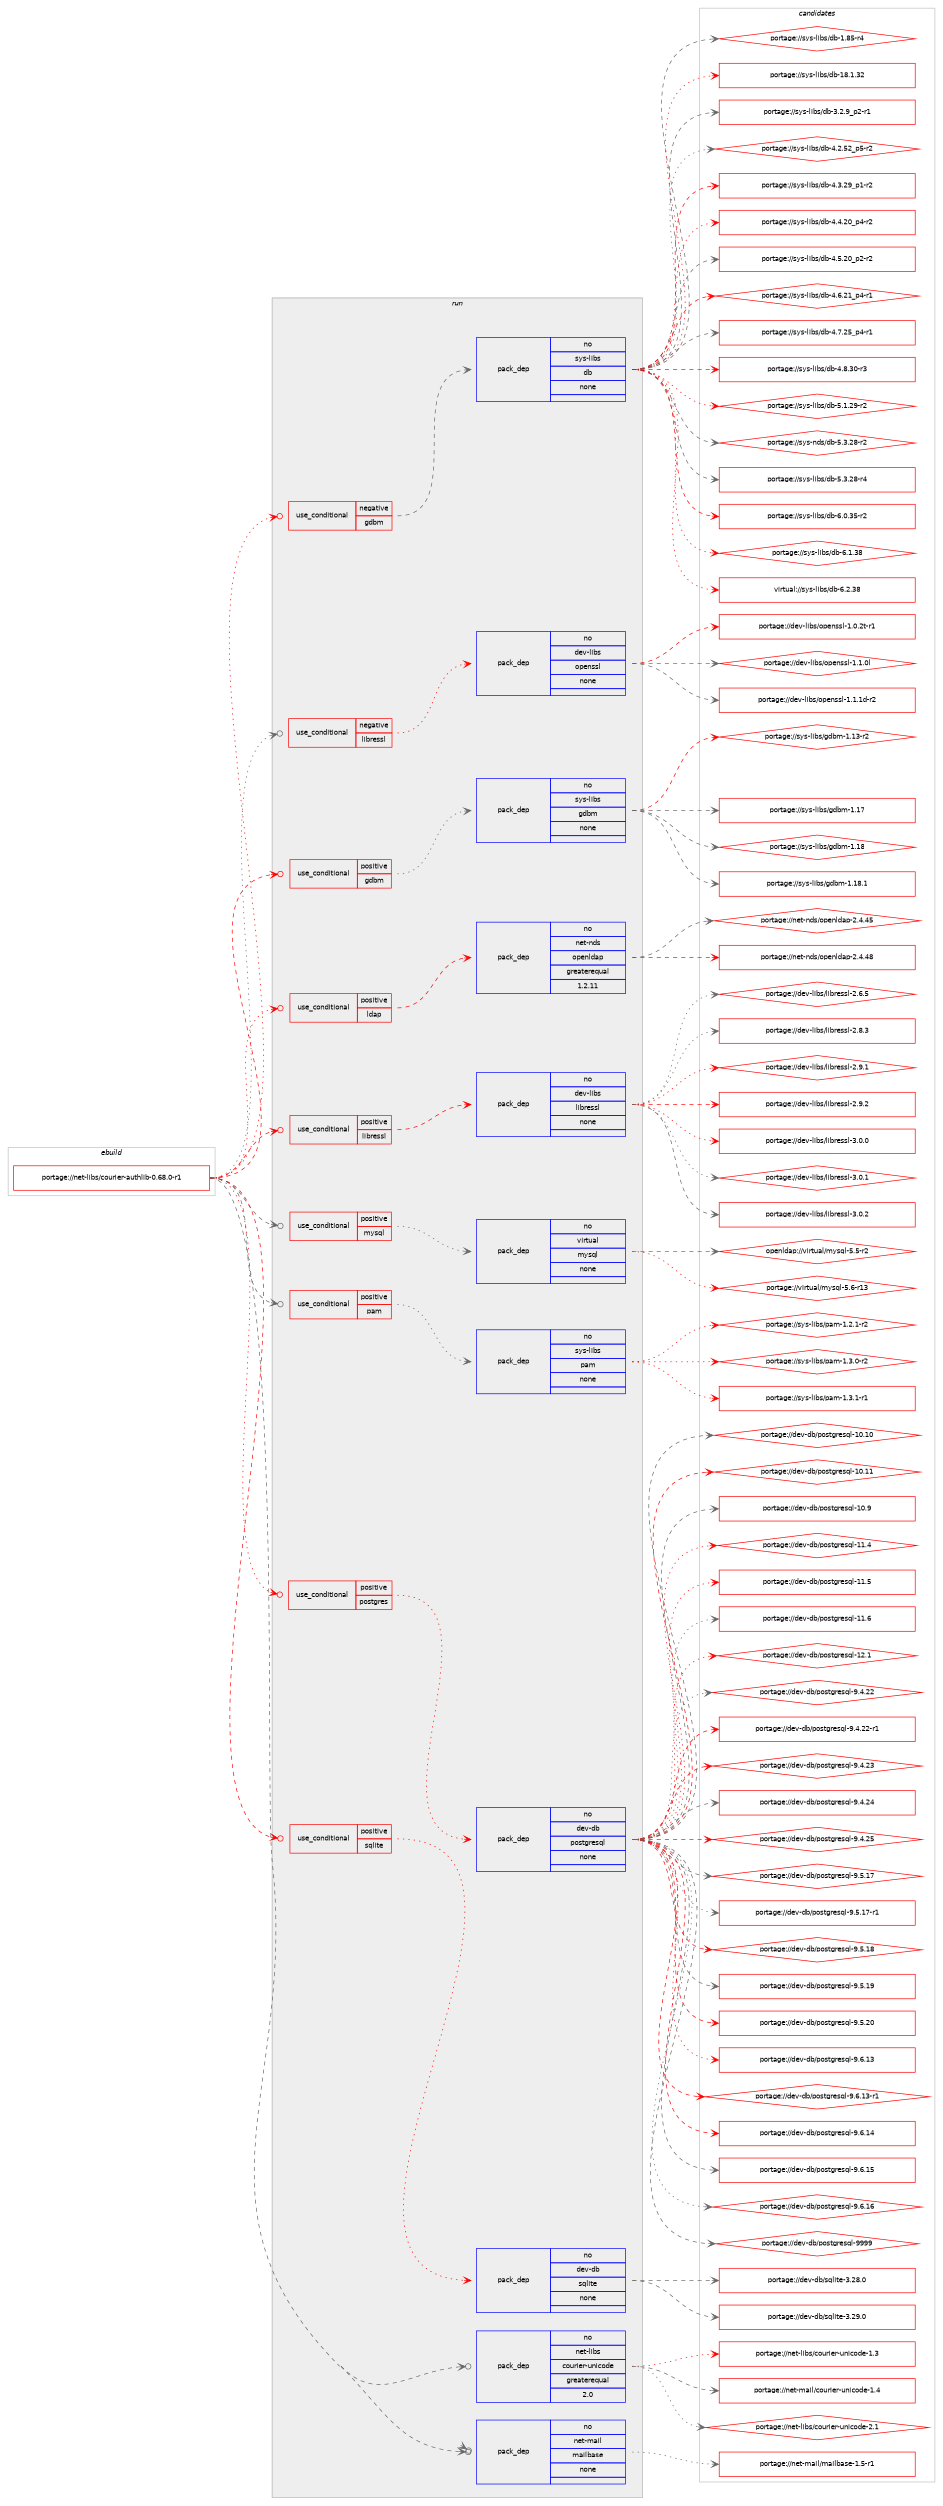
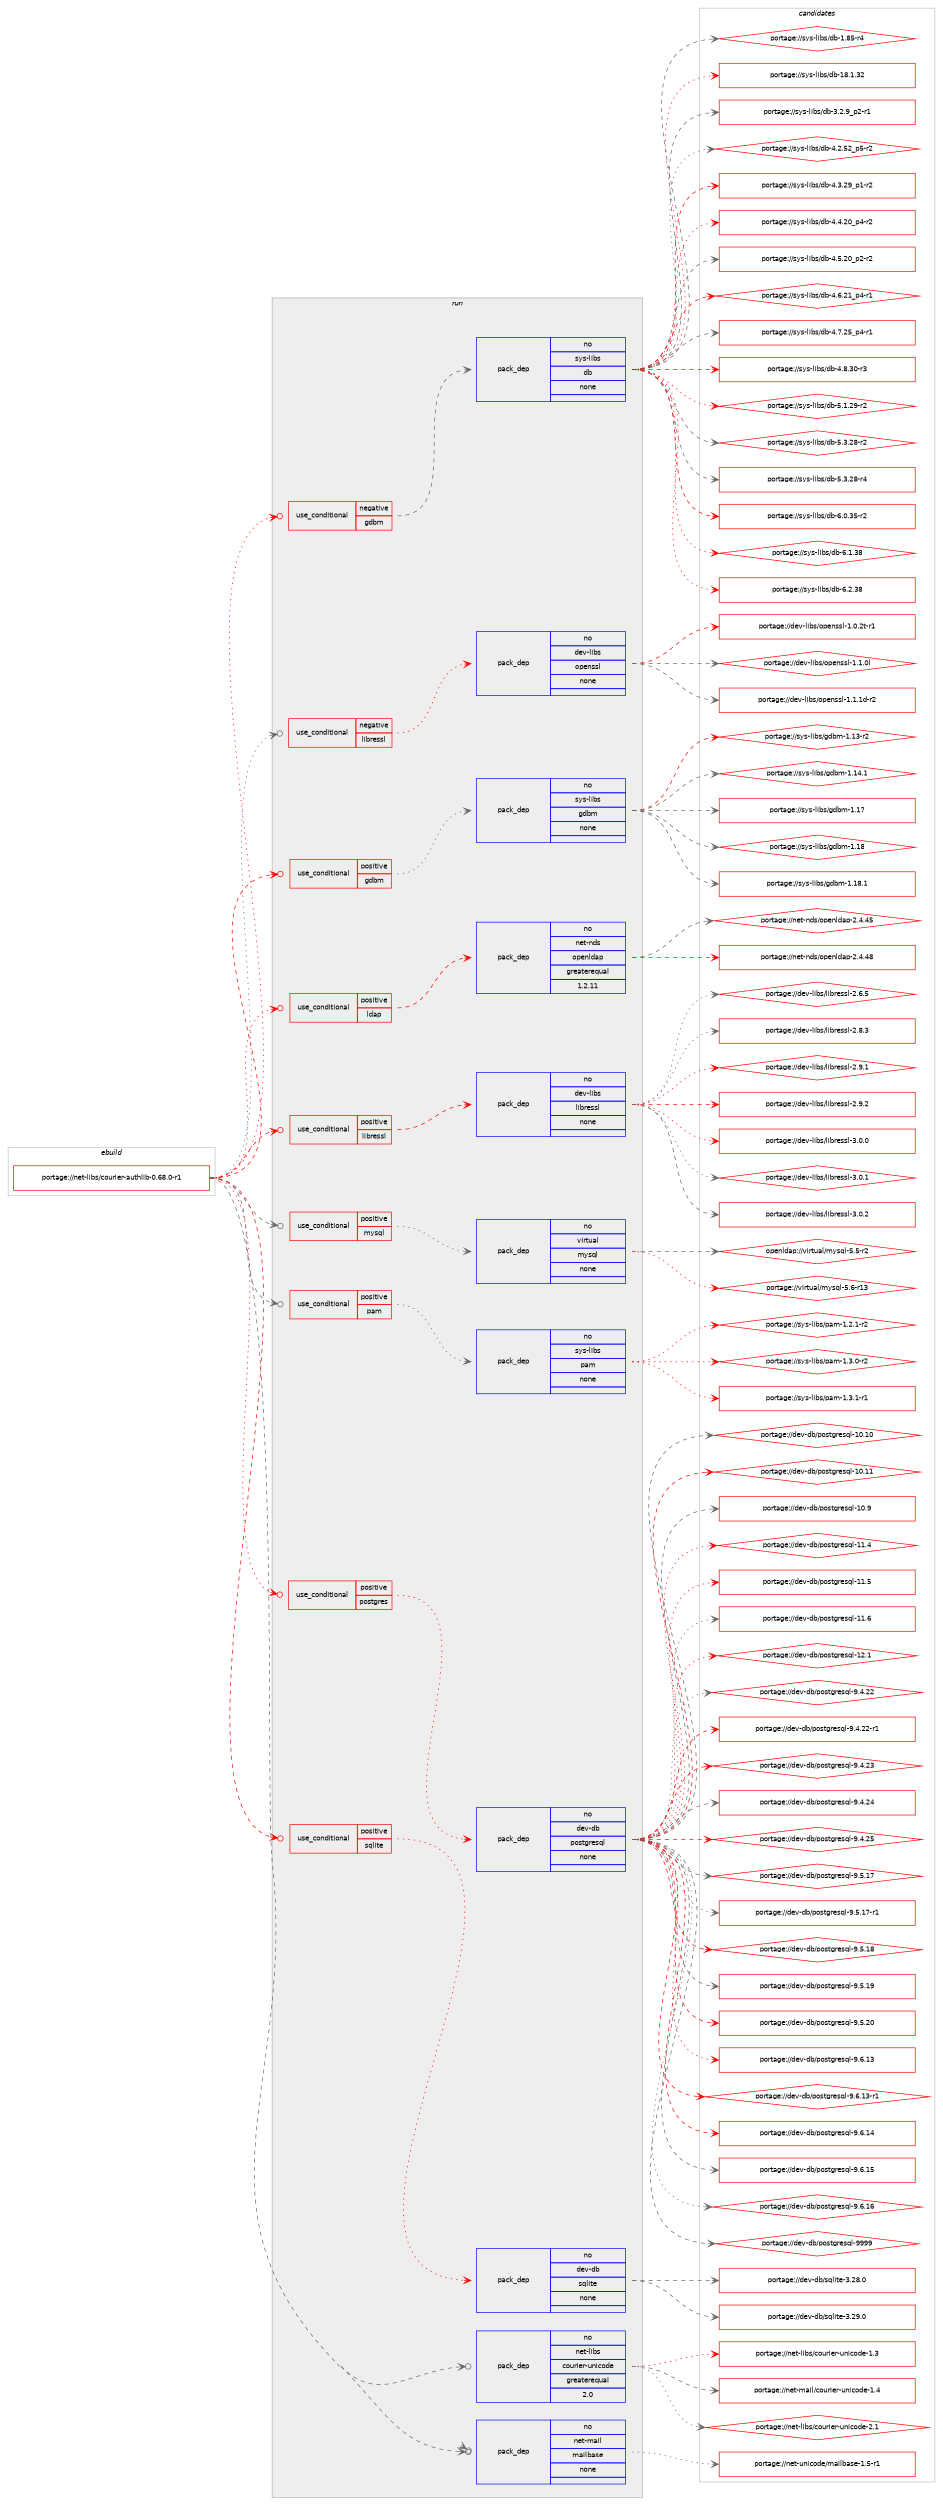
node "portage://sys-nds/db-5.3.28-r2": label "portage://sys-nds/db-5.3.28-r2" -> "portage://sys-libs/db-5.3.28-r2"
node "virtual://sys-libs/db-6.2.38": label "virtual://sys-libs/db-6.2.38" -> "portage://sys-libs/db-6.2.38"
node "portage://sys-libs/gdbm-1.14.1": added
node "portage://net-mail/mailbase-1.5-r1": label "portage://net-mail/mailbase-1.5-r1" -> "portage://net-unicode/mailbase-1.5-r1"
